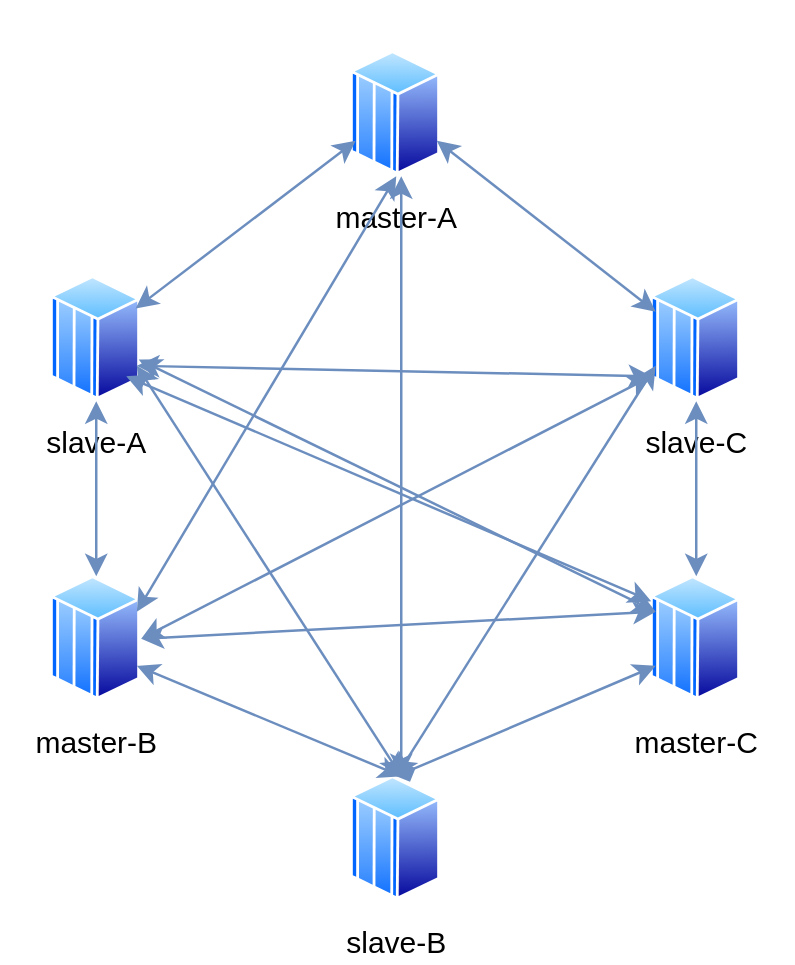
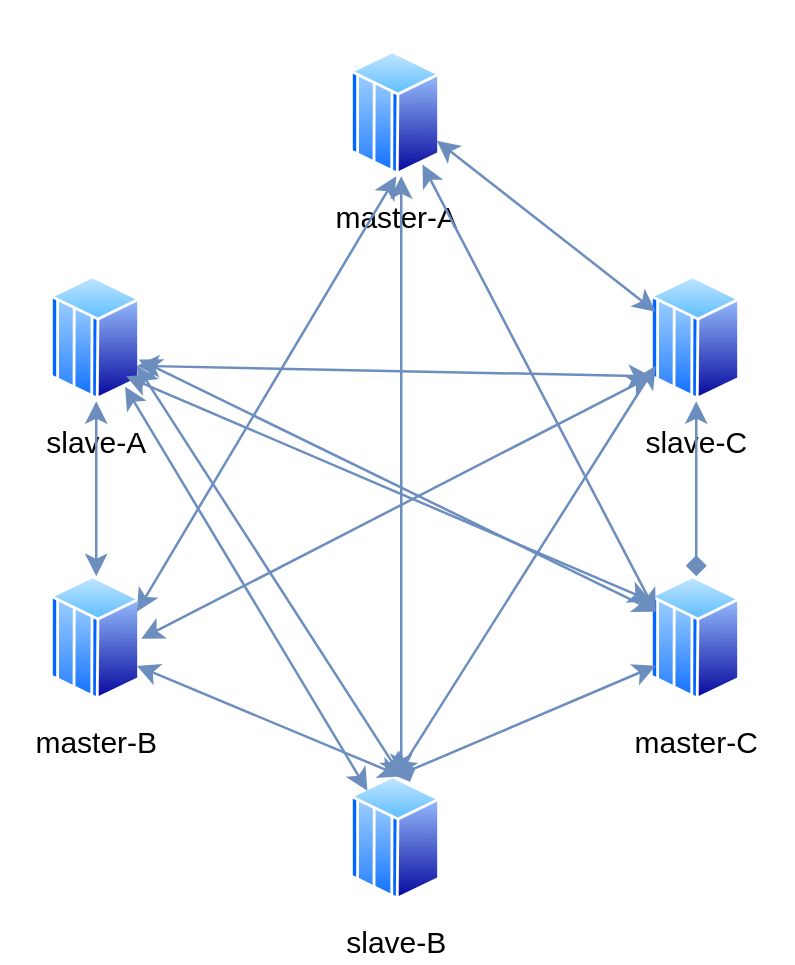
edge "master-A" -- "slave-A": now "slave-B" -- "slave-A"
edge "slave-C" -- "master-C": arrowhead classic -> diamond
edge "master-B" -- "master-C": now "master-A" -- "master-C"
